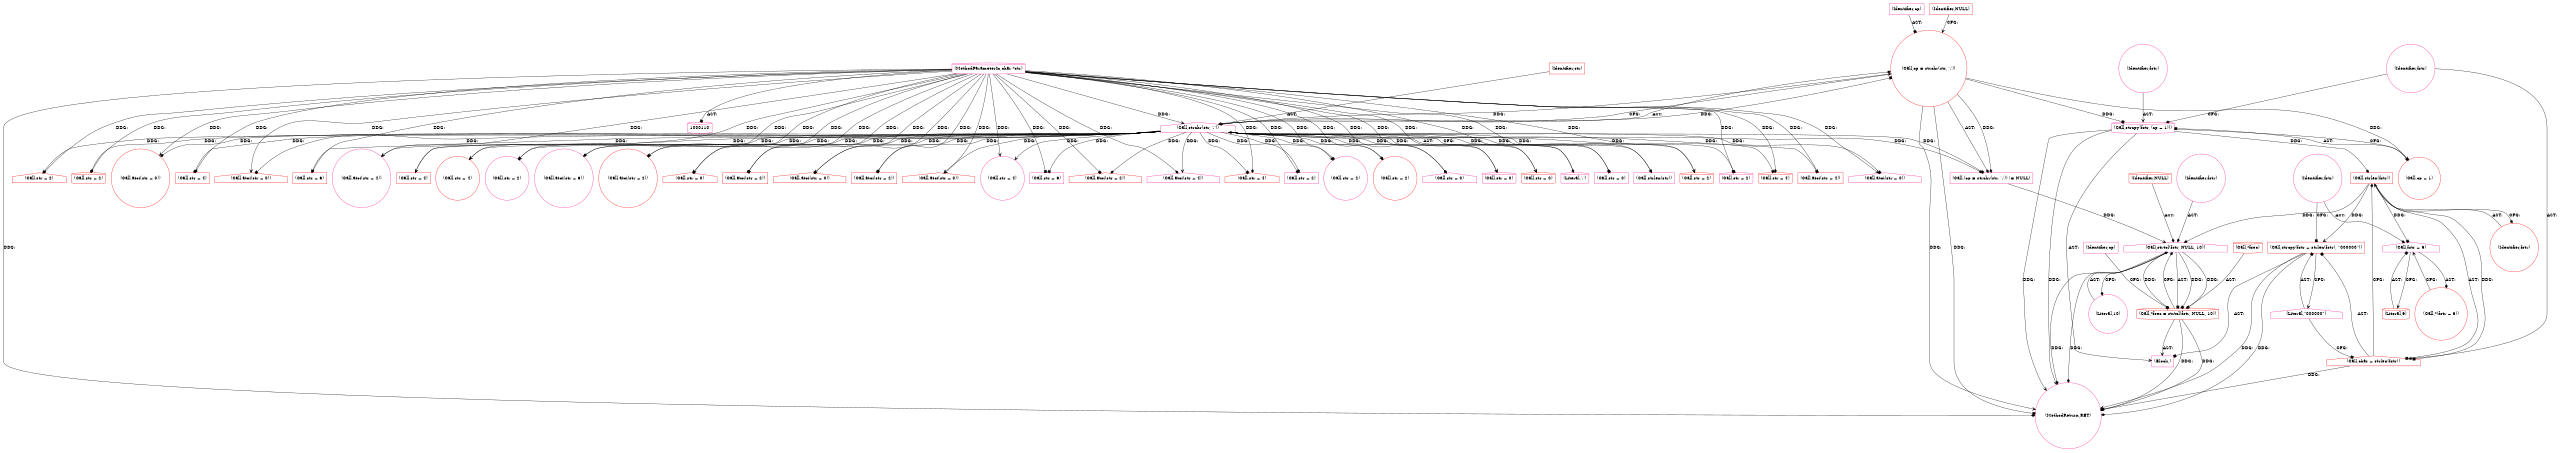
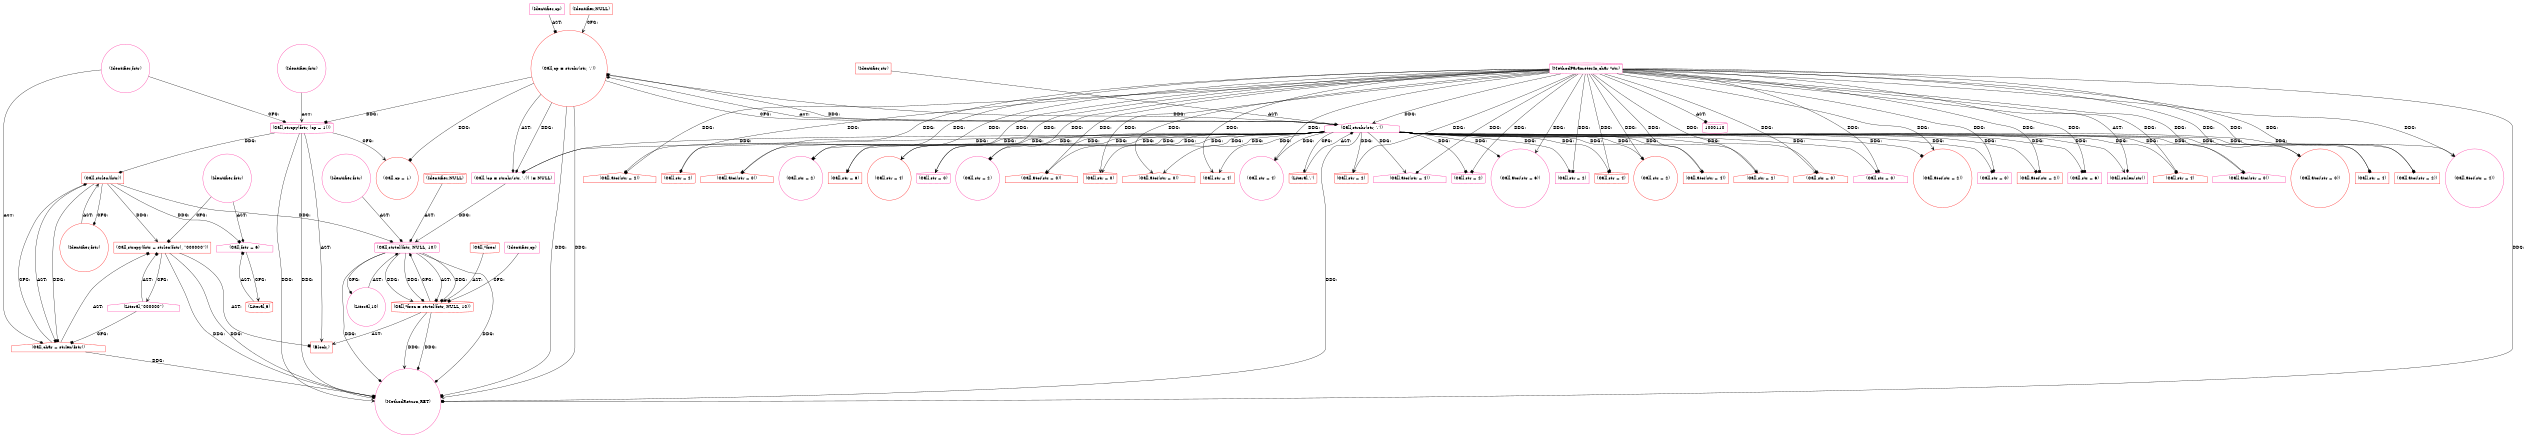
edge "(MethodParameterIn,char *str)" -> "(Call,strlen(str))": label "DDG: " -> "AST: "
edge "(Call,cp + 1)" -> "(Call,strcpy(fstr, (cp + 1)))": removed, label "AST:"
node "(Literal,'.')": color deeppink -> red
node "(Call,strtol(fstr, NULL, 10))": shape house -> cylinder
node "(Call,*(fstr + 6))": removed
node "(Block,)": color deeppink -> red
edge "(Call,strchr(str, '.'))" -> "(MethodReturn,RET)": added, label "DDG:"
